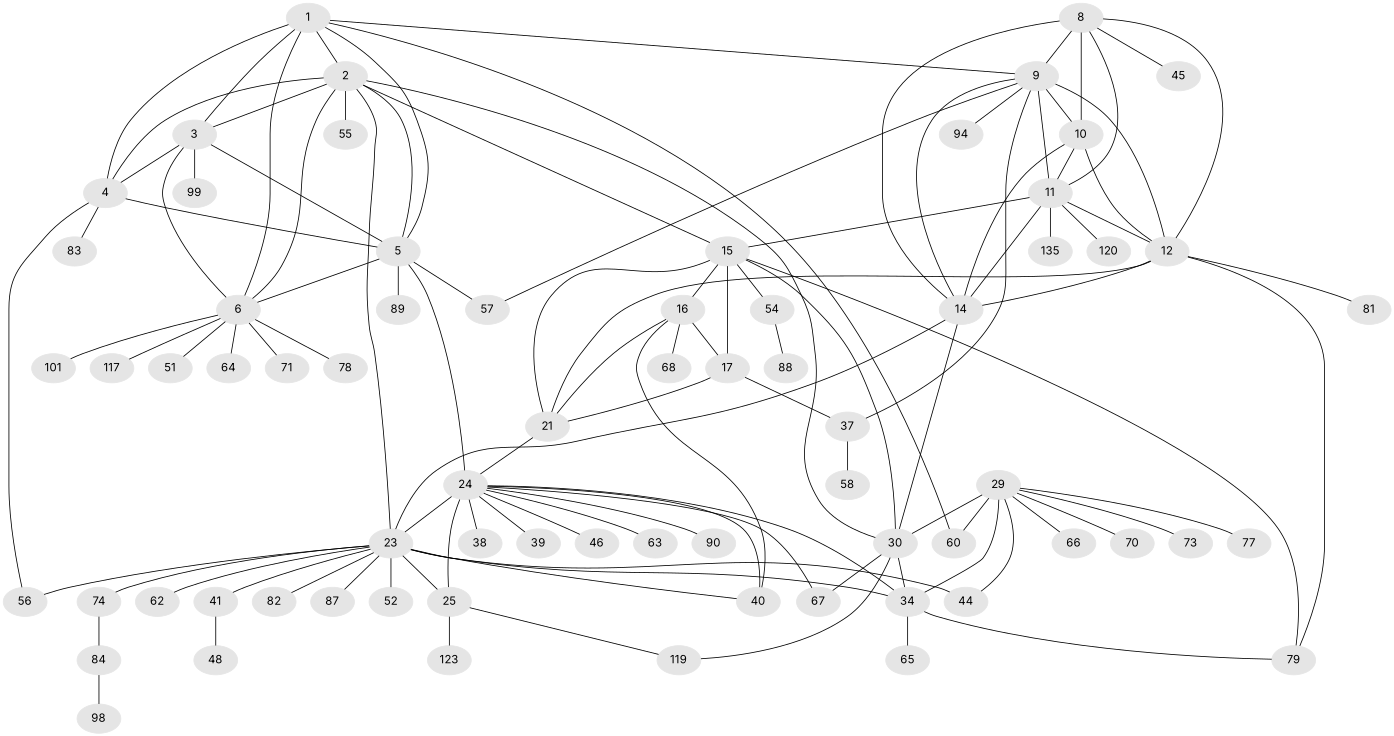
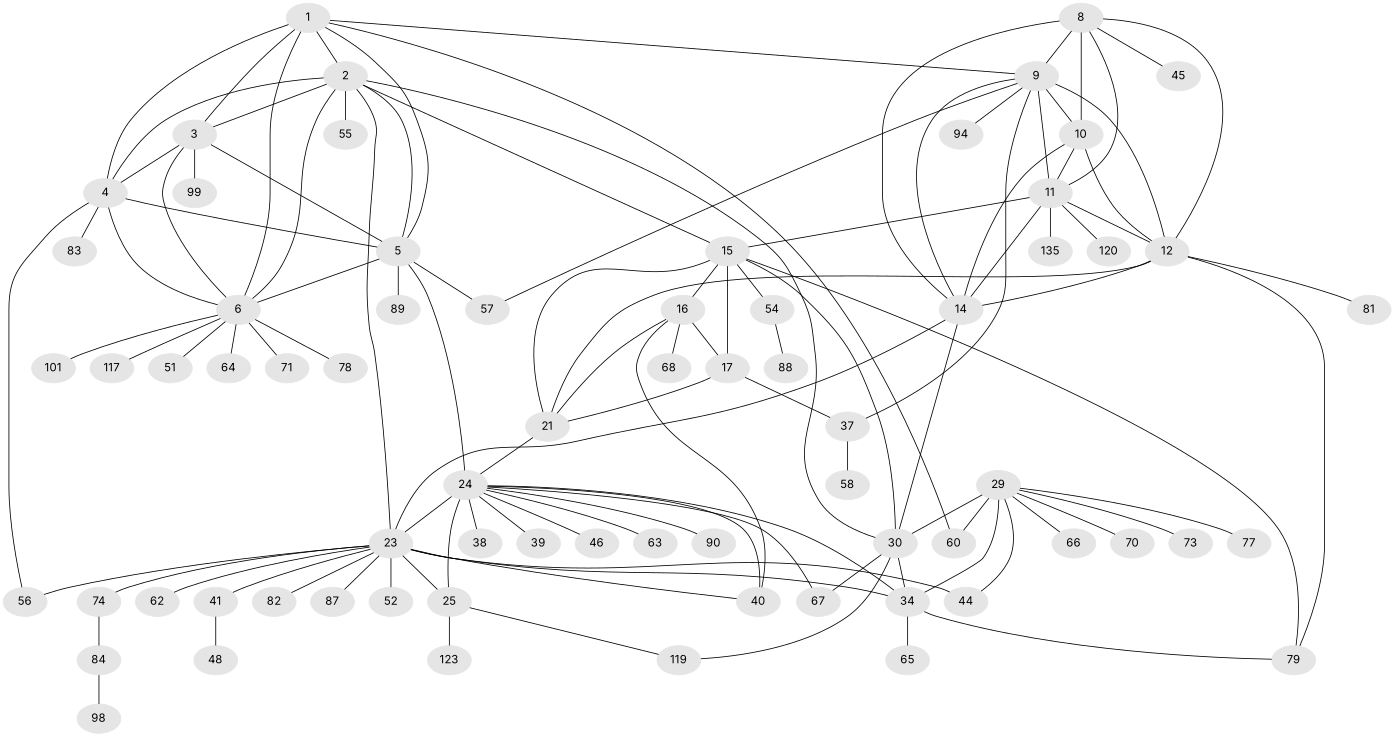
edge "4" -- "6": added
